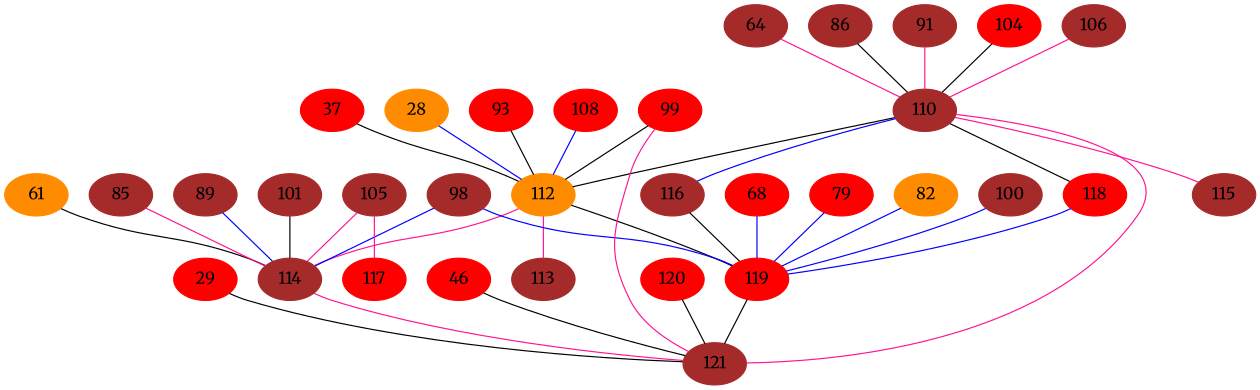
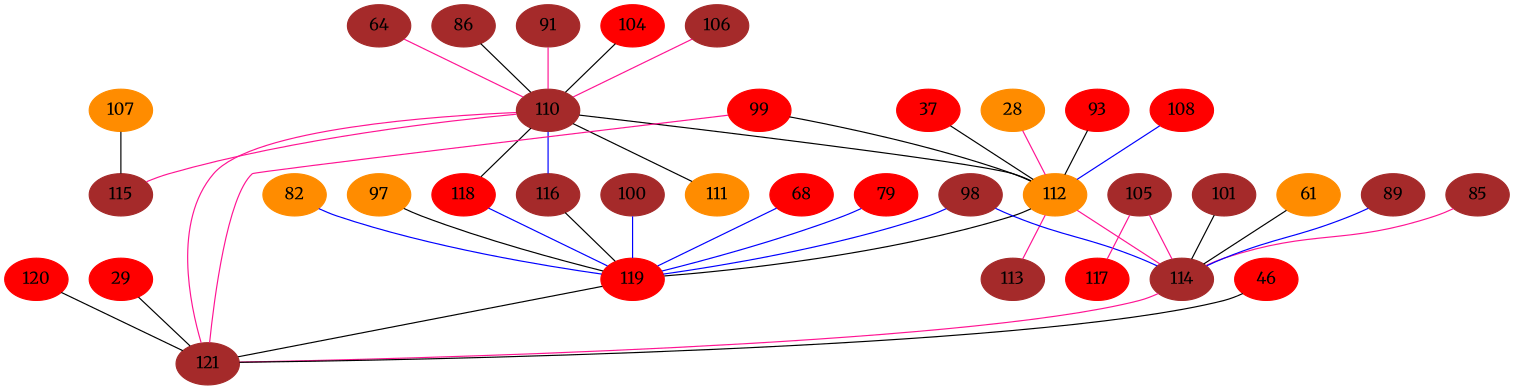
node "107": added
edge "28" -- "112": color blue -> deeppink
node "97": added
node "111": added
